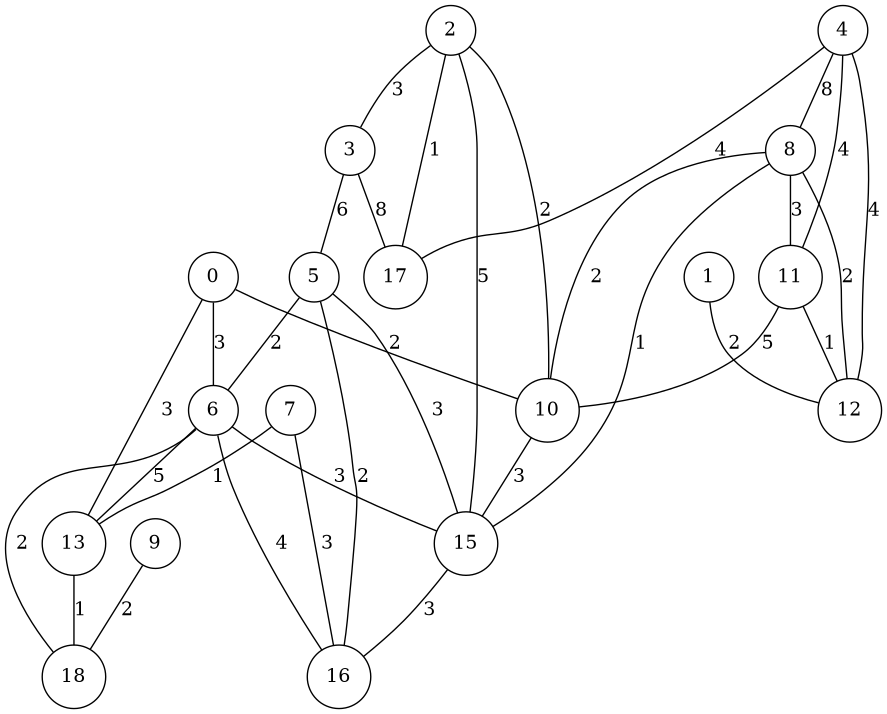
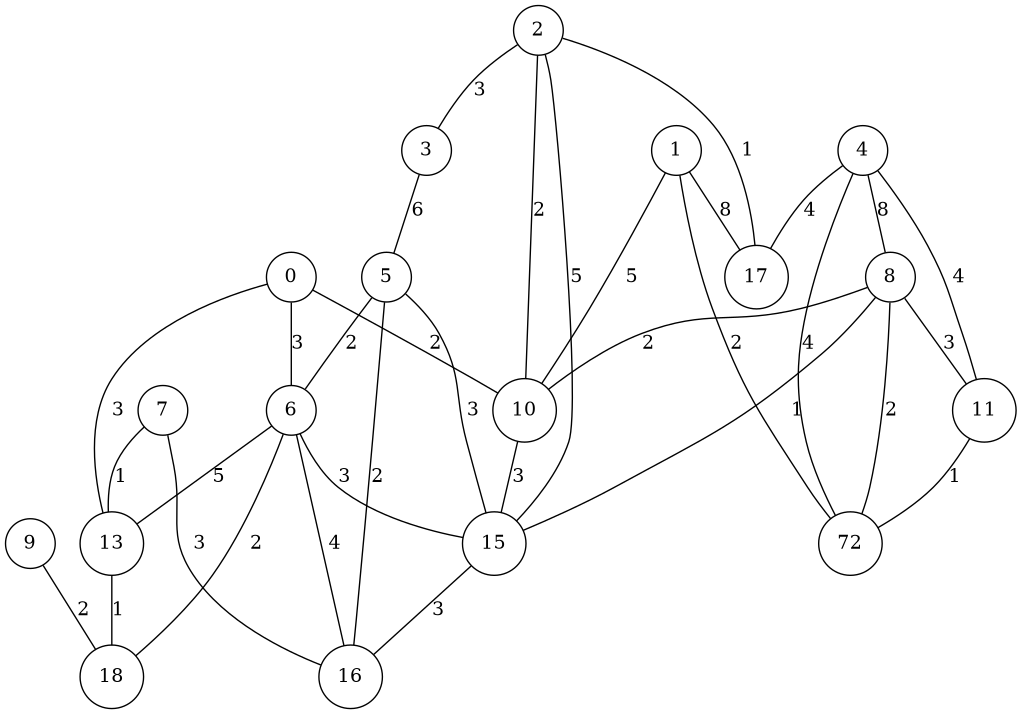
edge "3" -- "17": now "1" -- "17"
edge "11" -- "10": now "1" -- "10"
node "12": label "12" -> "72"
